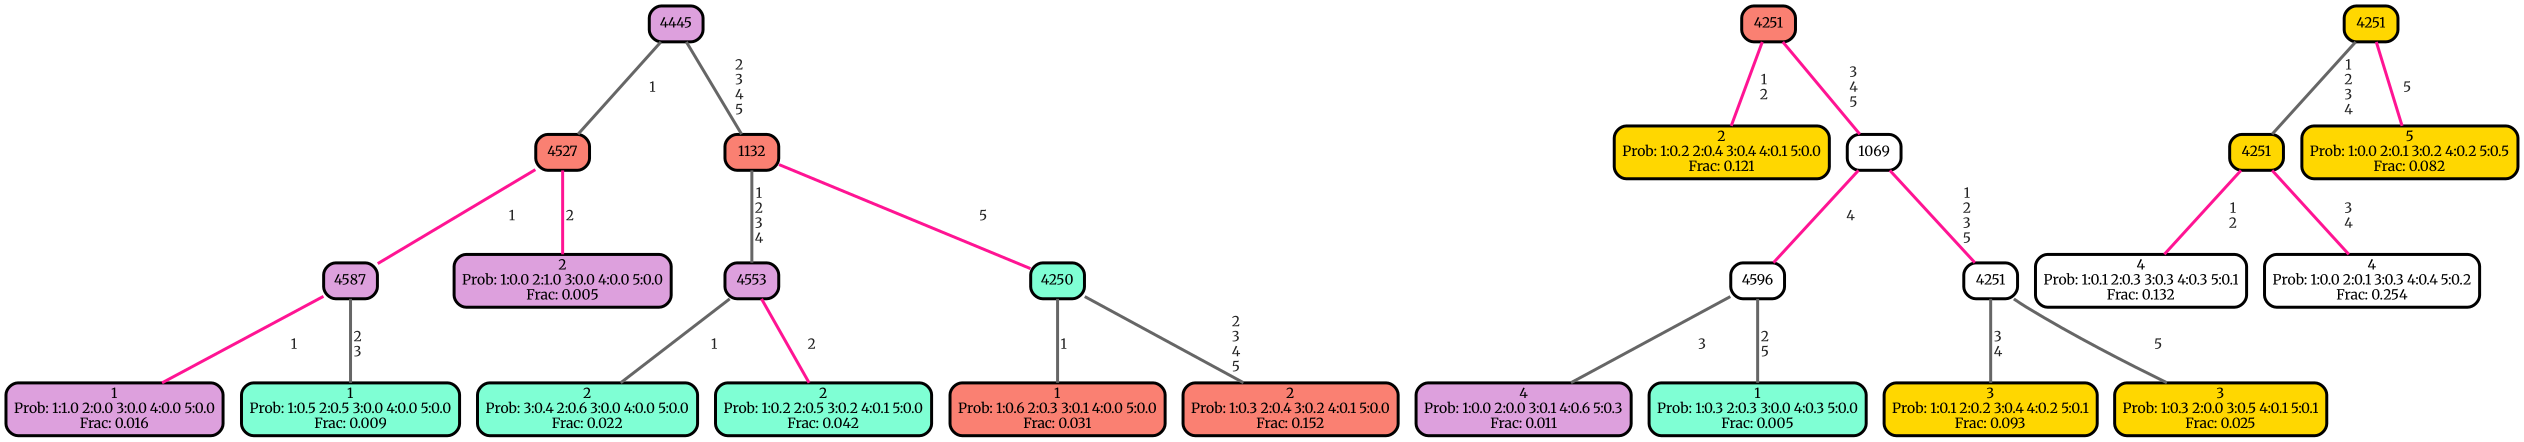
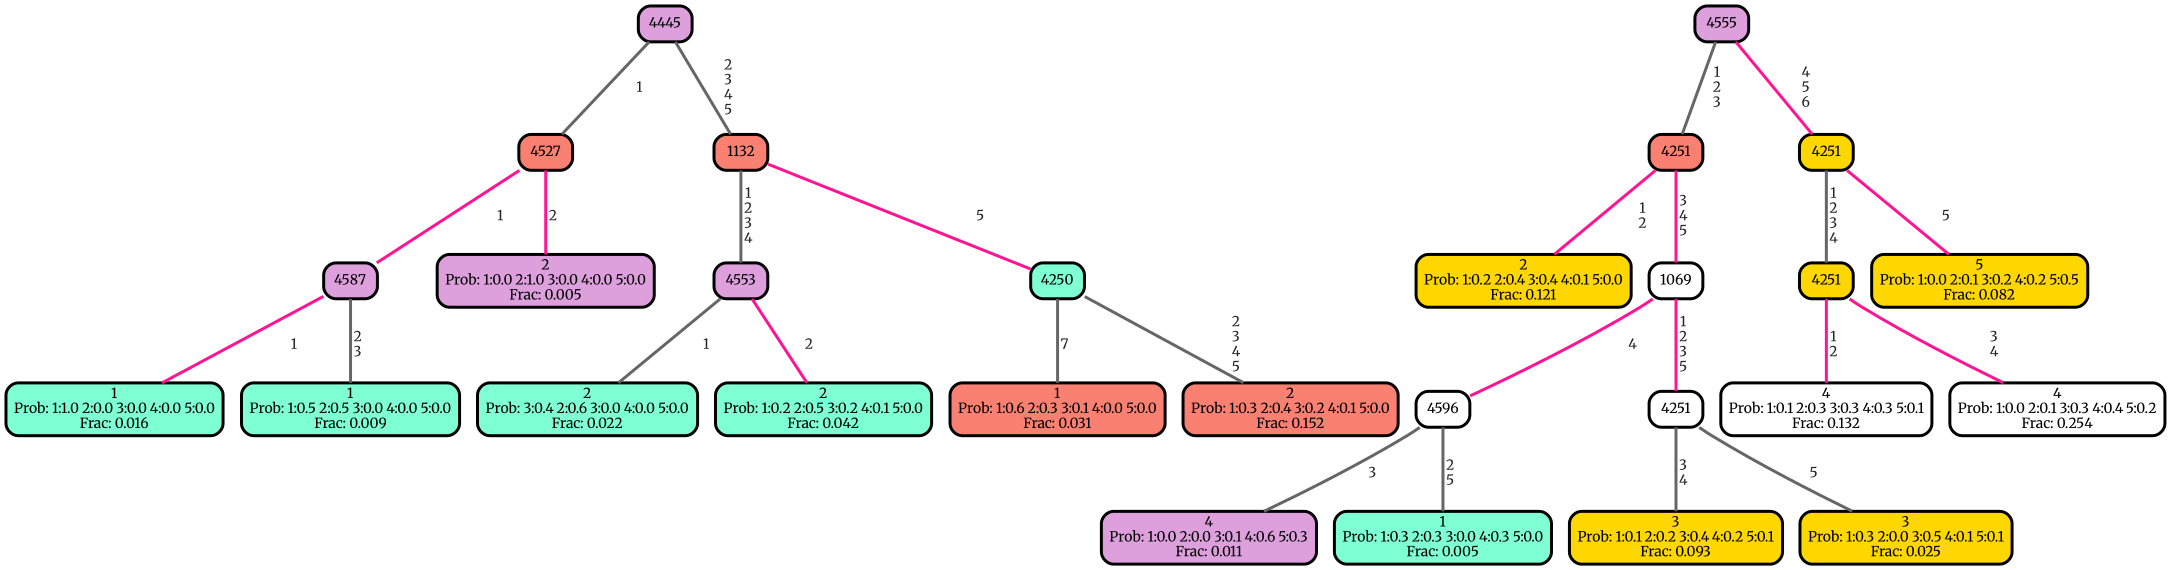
node "4555": added
edge "4250" -- "1 Prob: 1:0.6 2:0.3 3:0.1 4:0.0 5:0.0 Frac: 0.031": label " 1" -> " 7"
node "1 Prob: 1:1.0 2:0.0 3:0.0 4:0.0 5:0.0 Frac: 0.016": fillcolor plum -> aquamarine
